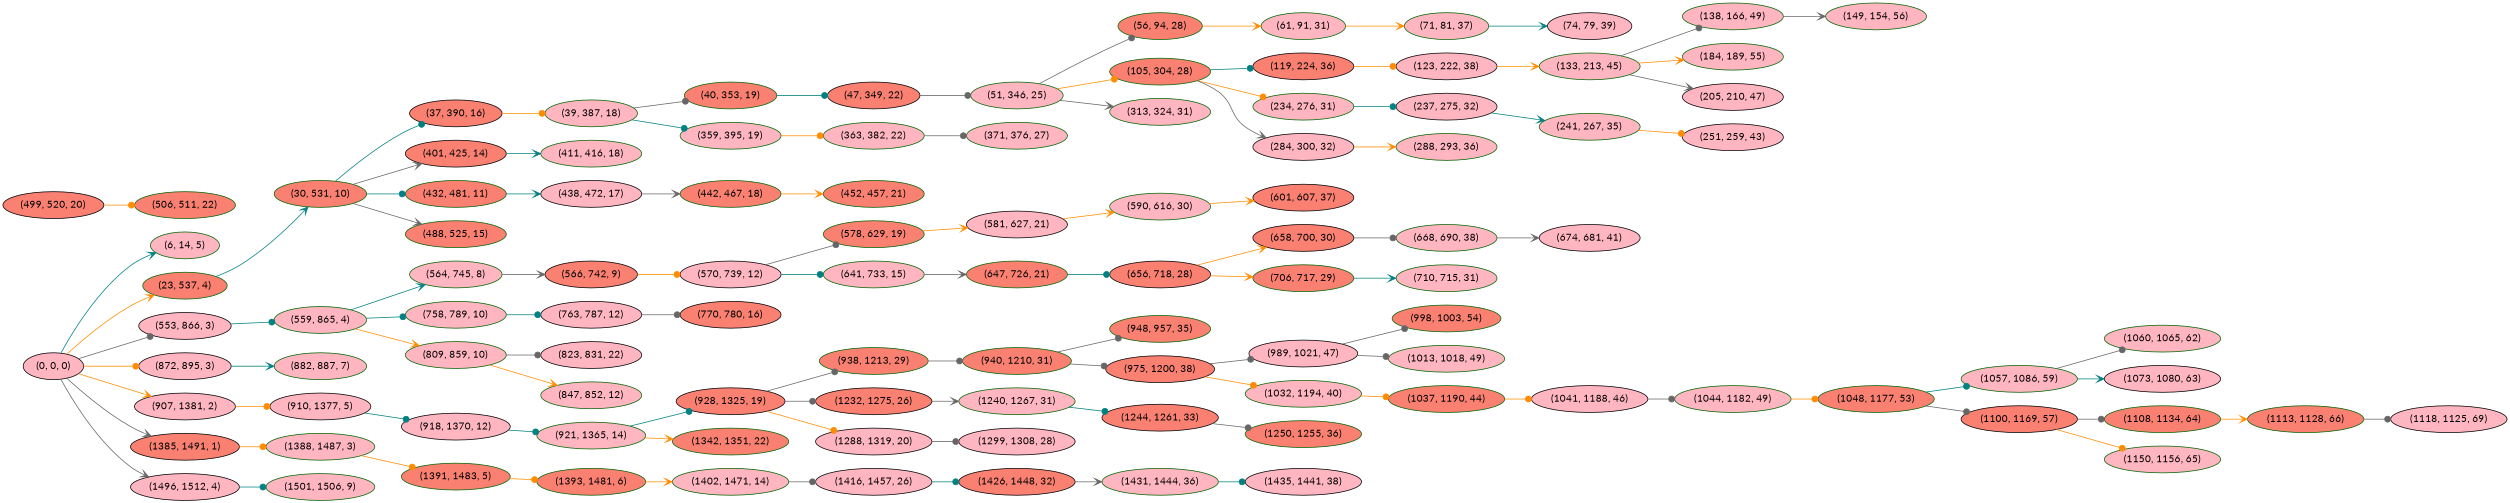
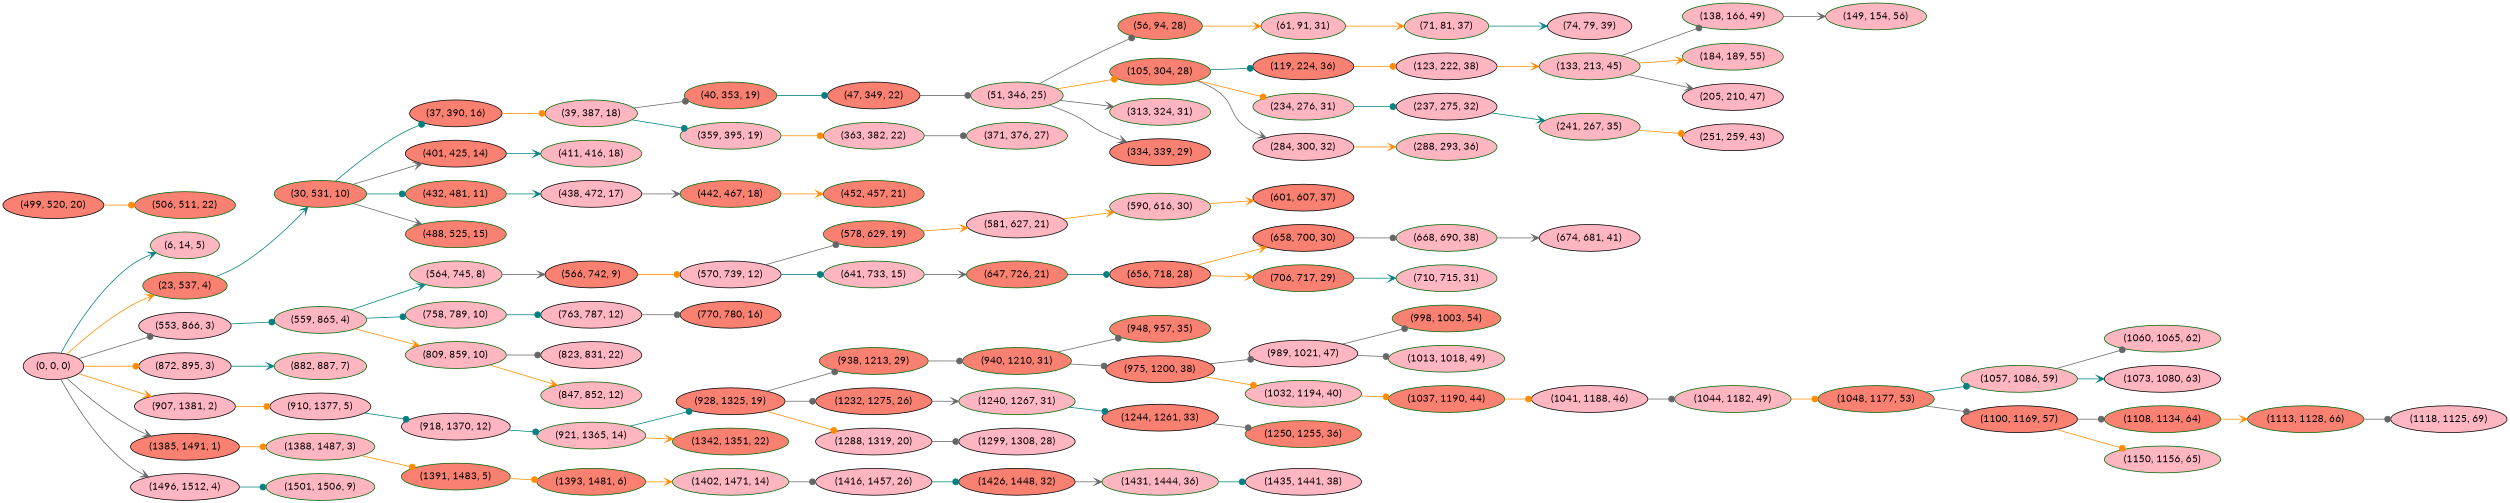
node "(334, 339, 29)": added
